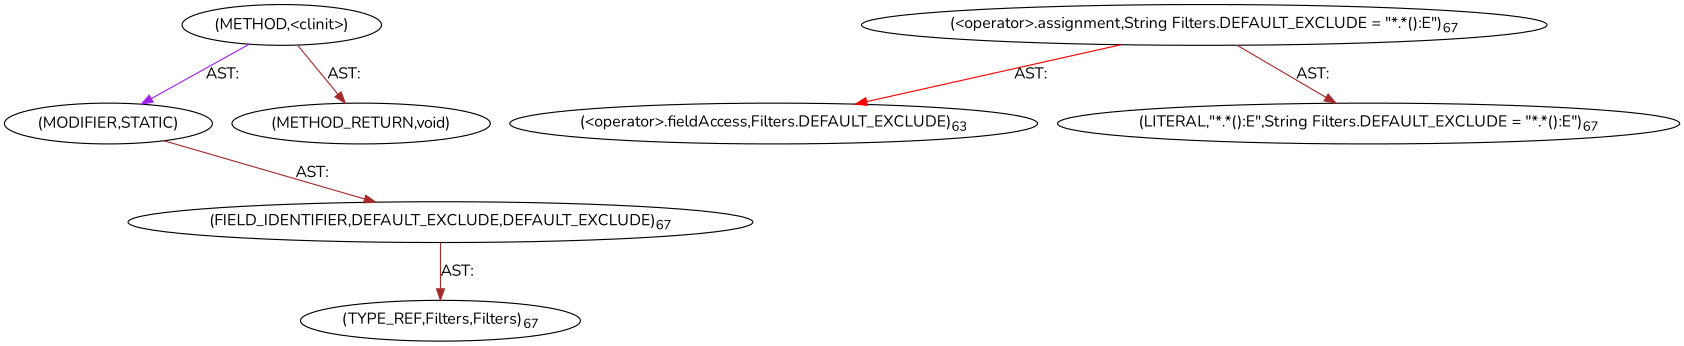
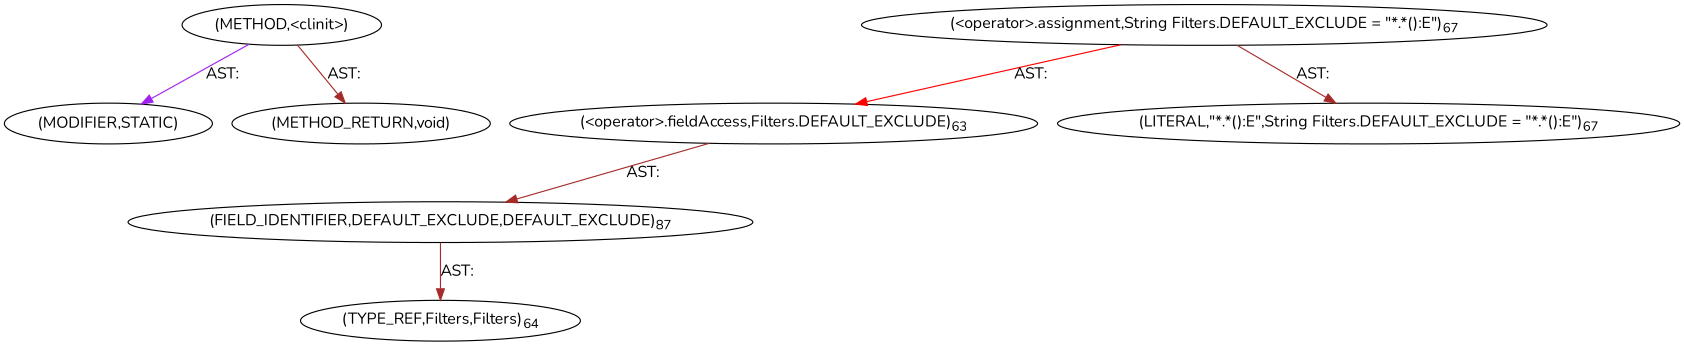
edge "(MODIFIER,STATIC)" -> "(FIELD_IDENTIFIER,DEFAULT_EXCLUDE,DEFAULT_EXCLUDE)": now "(<operator>.fieldAccess,Filters.DEFAULT_EXCLUDE)" -> "(FIELD_IDENTIFIER,DEFAULT_EXCLUDE,DEFAULT_EXCLUDE)"
node "(FIELD_IDENTIFIER,DEFAULT_EXCLUDE,DEFAULT_EXCLUDE)": text "67" -> "87"
node "(TYPE_REF,Filters,Filters)": text "67" -> "64"
